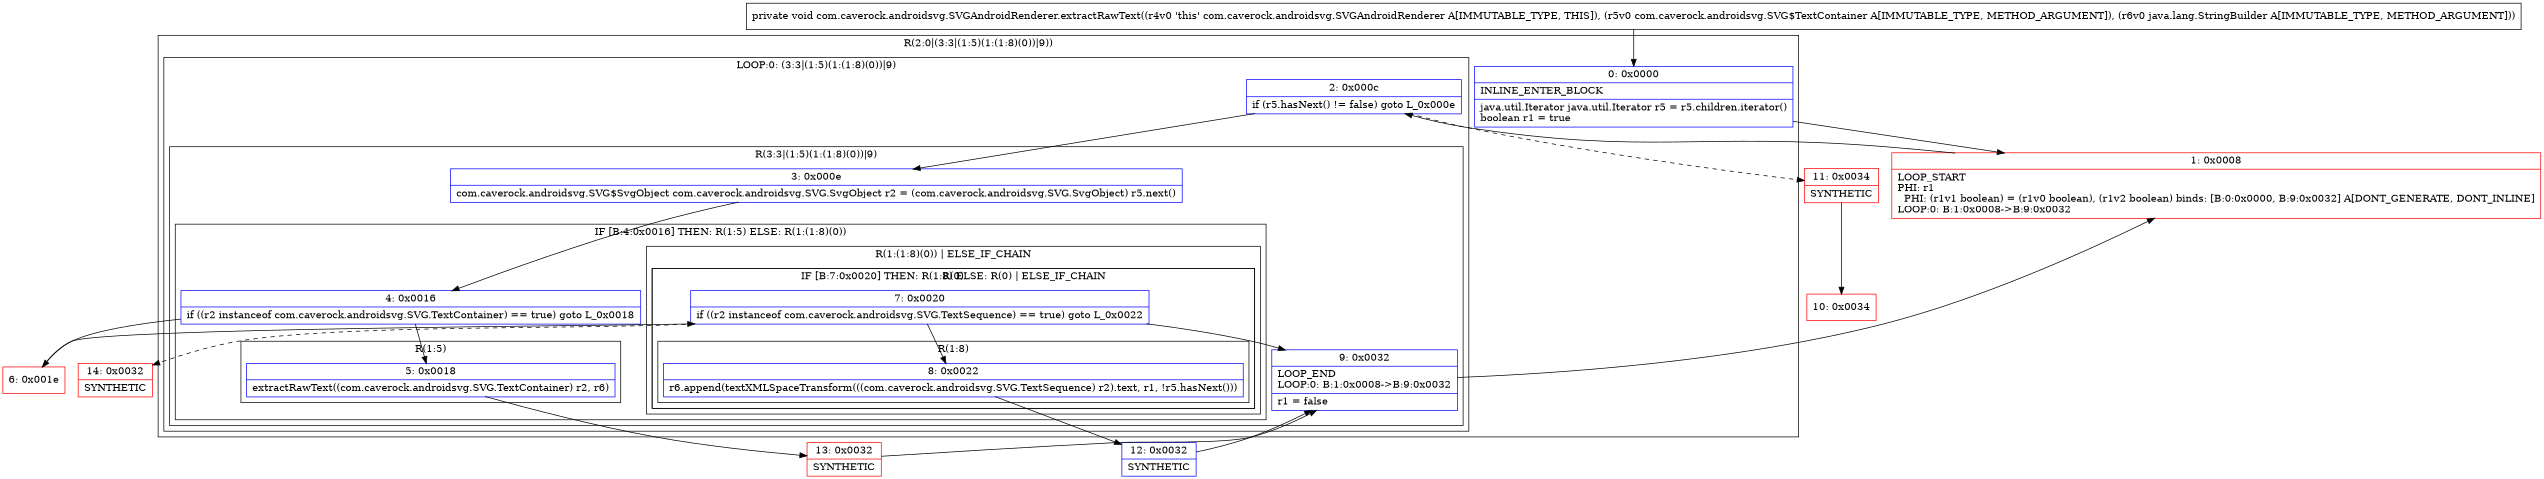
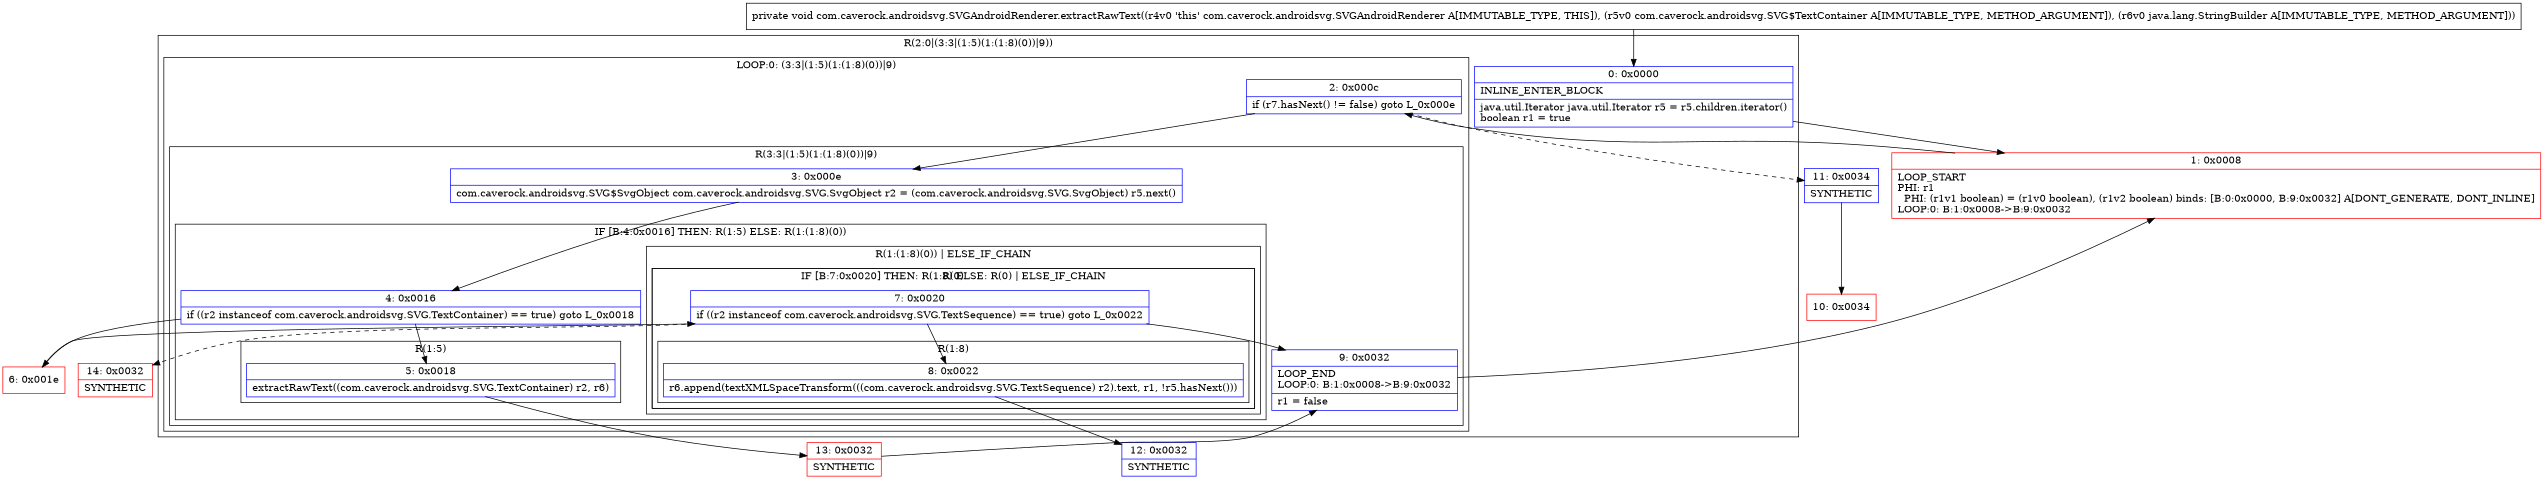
node "2: 0x000c": text "if (r5.hasNext() != false) goto L_0x000e" -> "if (r7.hasNext() != false) goto L_0x000e"
node "11: 0x0034": color red -> blue
edge "12: 0x0032" -> "9: 0x0032": removed
